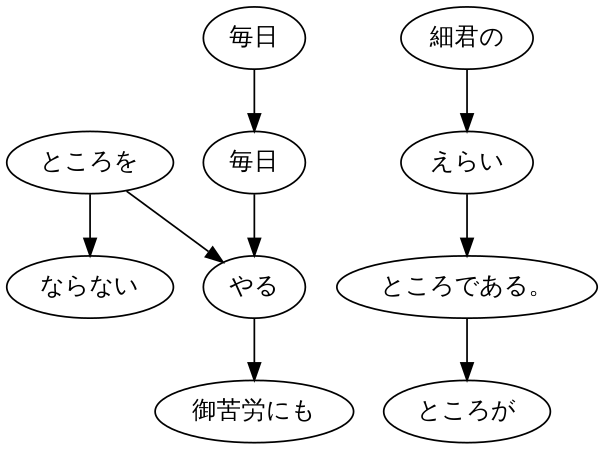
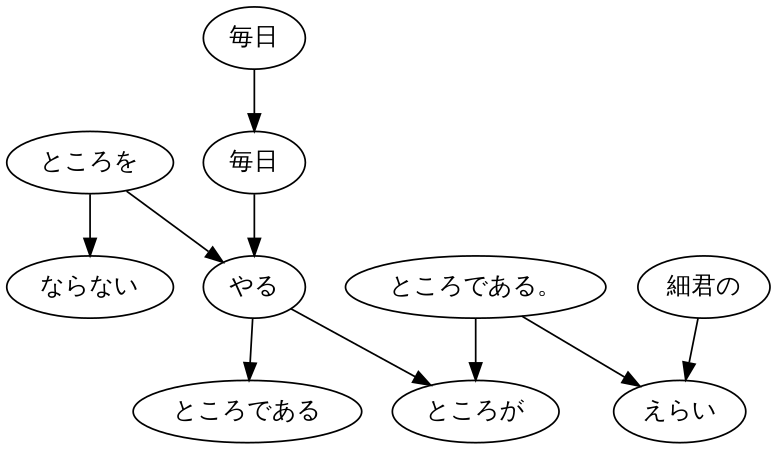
edge "えらい" -> "ところである。": reversed
edge "やる" -> "ところが": added
node "御苦労にも": label "御苦労にも" -> "ところである"
